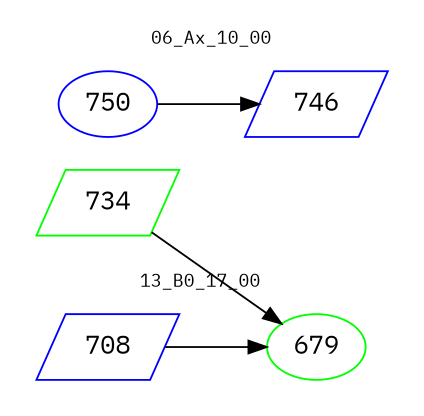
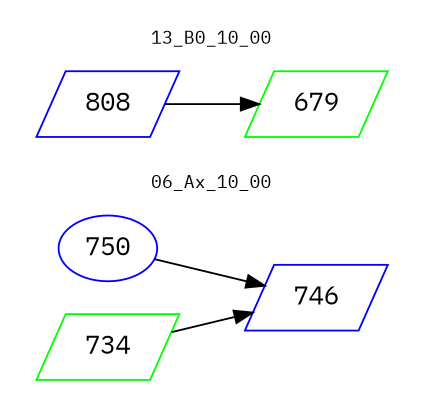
edge "734" -> "679": now "734" -> "746"
cluster "13_B0_17_00": label "13_B0_17_00" -> "13_B0_10_00"
node "708": label "708" -> "808"
node "679": shape ellipse -> parallelogram
